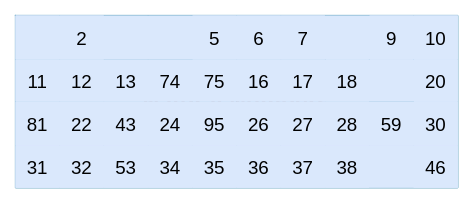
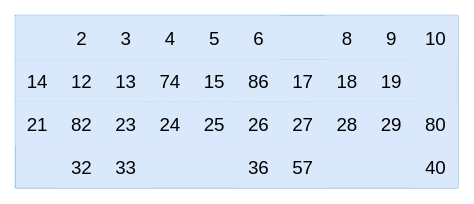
node "3": added
node "4": added
node "7": removed
node "8": added
node "11": label "11" -> "14"
node "75": label "75" -> "15"
node "16": label "16" -> "86"
node "19": added
node "20": removed
node "81": label "81" -> "21"
node "22": label "22" -> "82"
node "43": label "43" -> "23"
node "95": label "95" -> "25"
node "59": label "59" -> "29"
node "30": label "30" -> "80"
node "31": removed
node "53": label "53" -> "33"
node "34": removed
node "35": removed
node "37": label "37" -> "57"
node "38": removed
node "46": label "46" -> "40"
